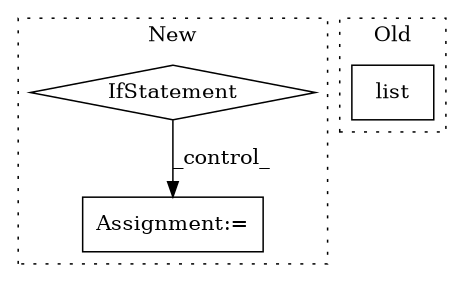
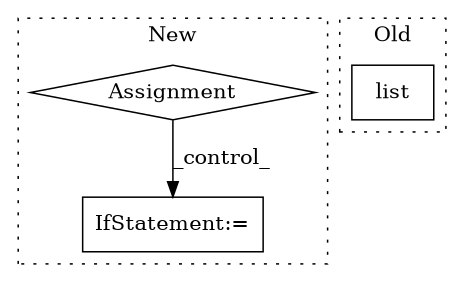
node "IfStatement": label "IfStatement" -> "Assignment"
node "Assignment:=": label "Assignment:=" -> "IfStatement:="
